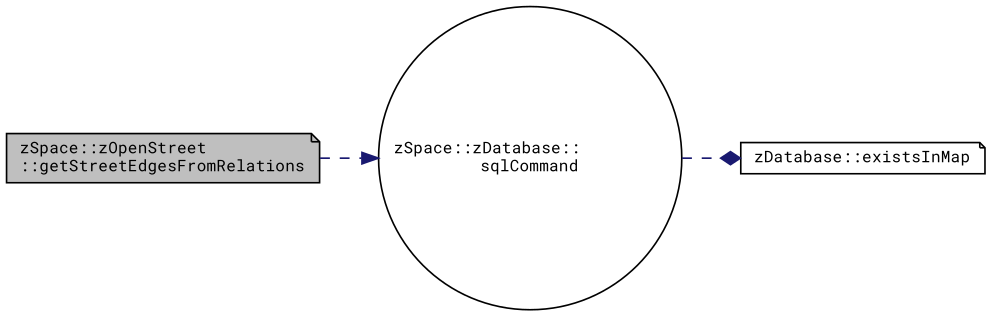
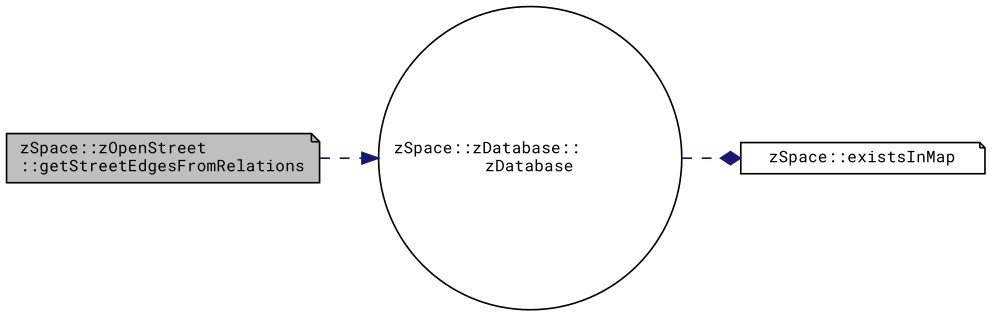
node "zSpace::zDatabase:: sqlCommand": label "zSpace::zDatabase:: sqlCommand" -> "zSpace::zDatabase:: zDatabase"
node "zDatabase::existsInMap": label "zDatabase::existsInMap" -> "zSpace::existsInMap"
